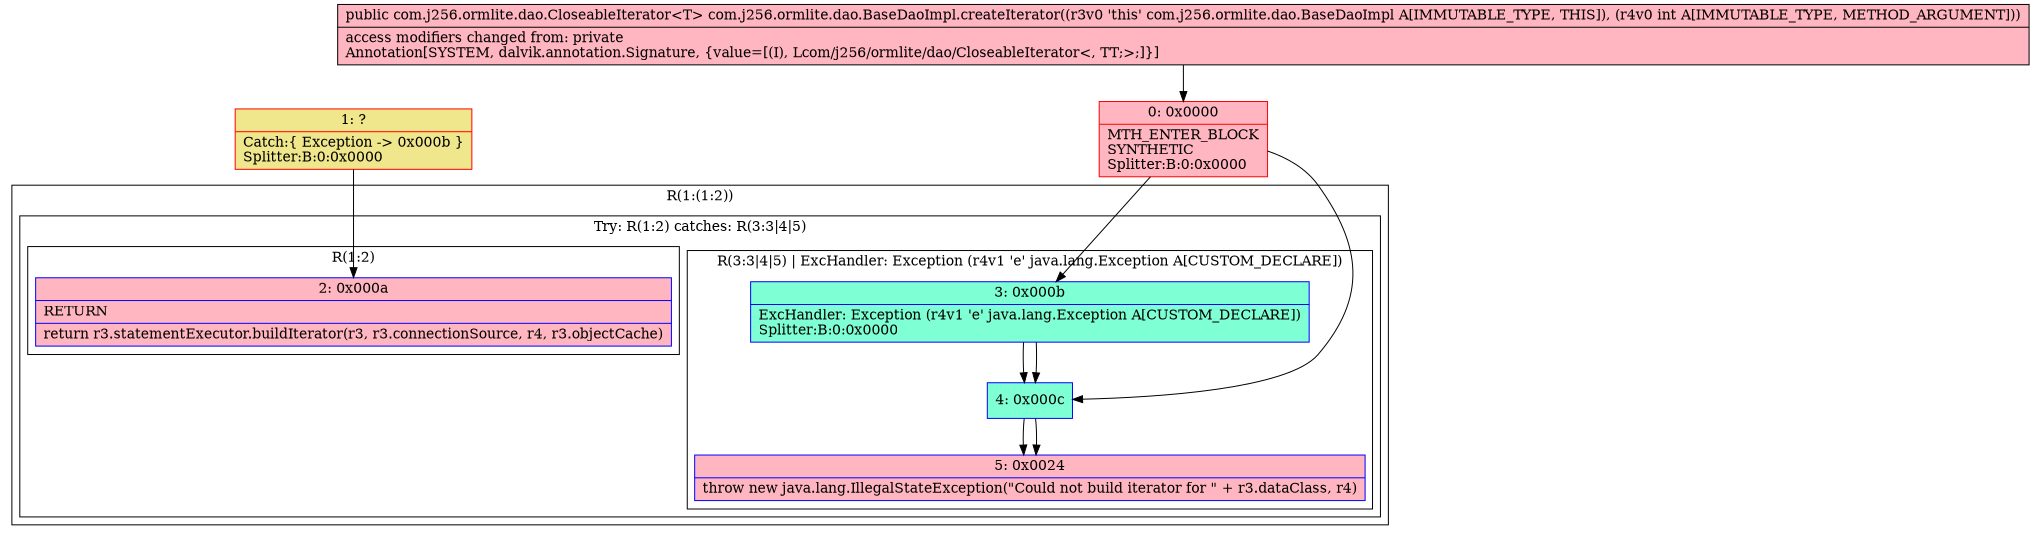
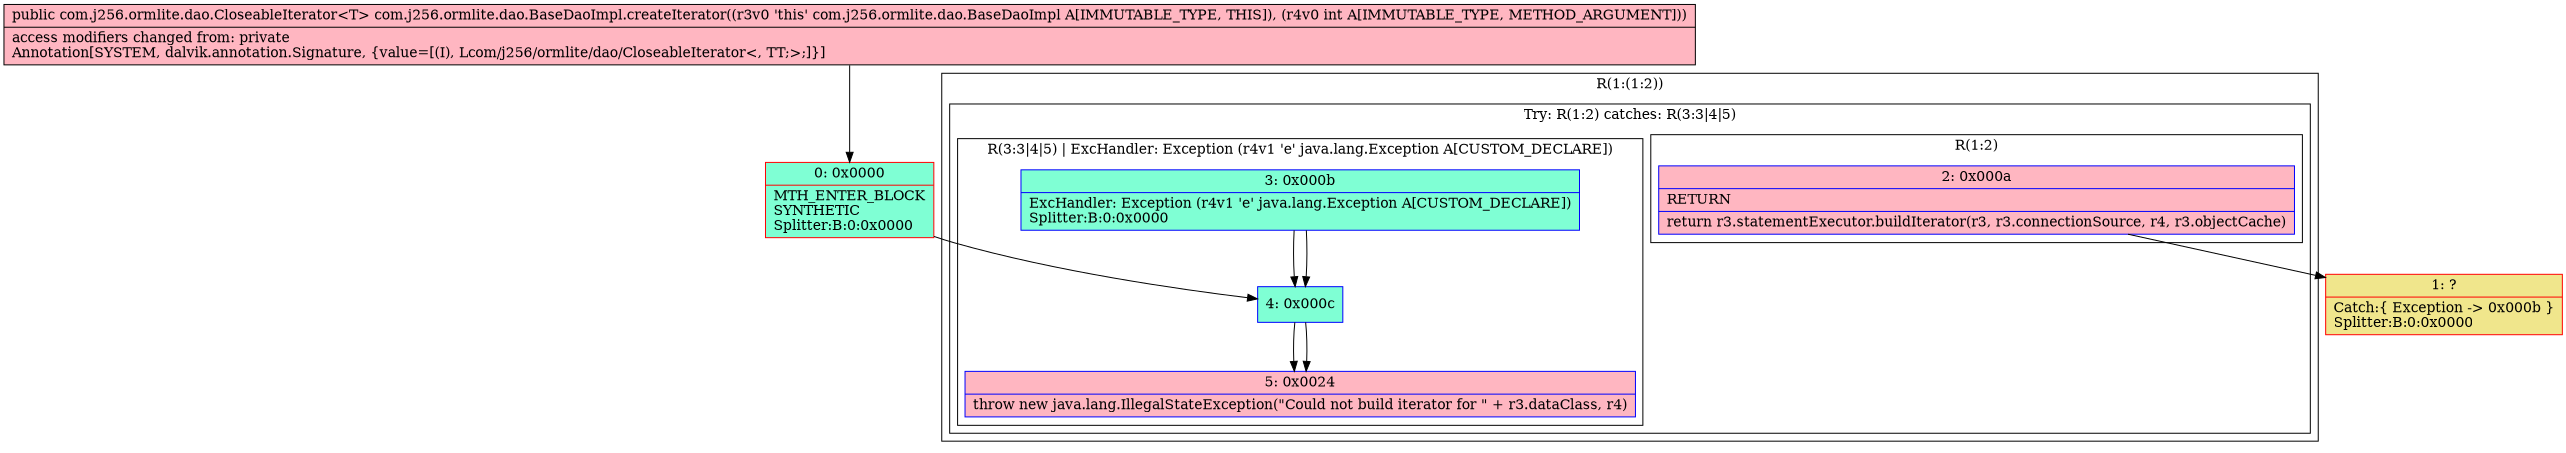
node "0: 0x0000": fillcolor lightpink -> aquamarine
edge "1: ?" -> "2: 0x000a": reversed
edge "0: 0x0000" -> "3: 0x000b": removed
